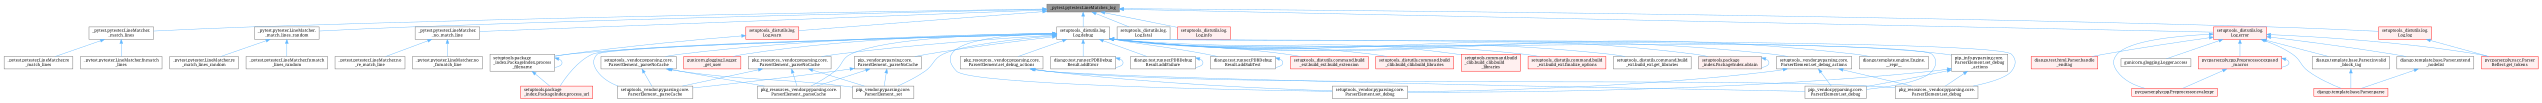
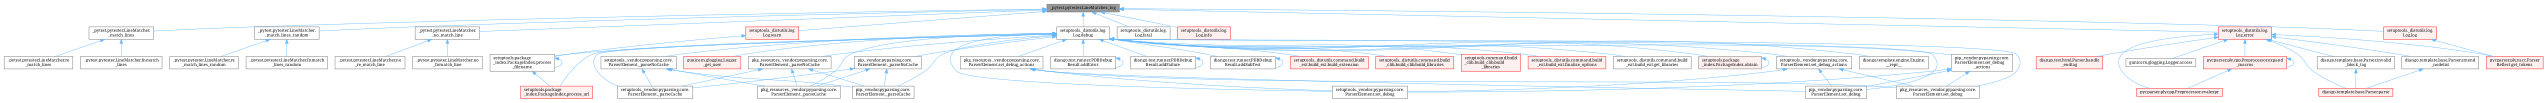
node "pip._info.pyparsing.core. ParserElement.set_debug _actions": label "pip._info.pyparsing.core. ParserElement.set_debug _actions" -> "pip._vendor.pyparsing.core. ParserElement.set_debug _actions"
node "pip._vendor.pyparsing.core. ParserElement._set": label "pip._vendor.pyparsing.core. ParserElement._set" -> "pip._vendor.pyparsing.core. ParserElement._parseCache"
